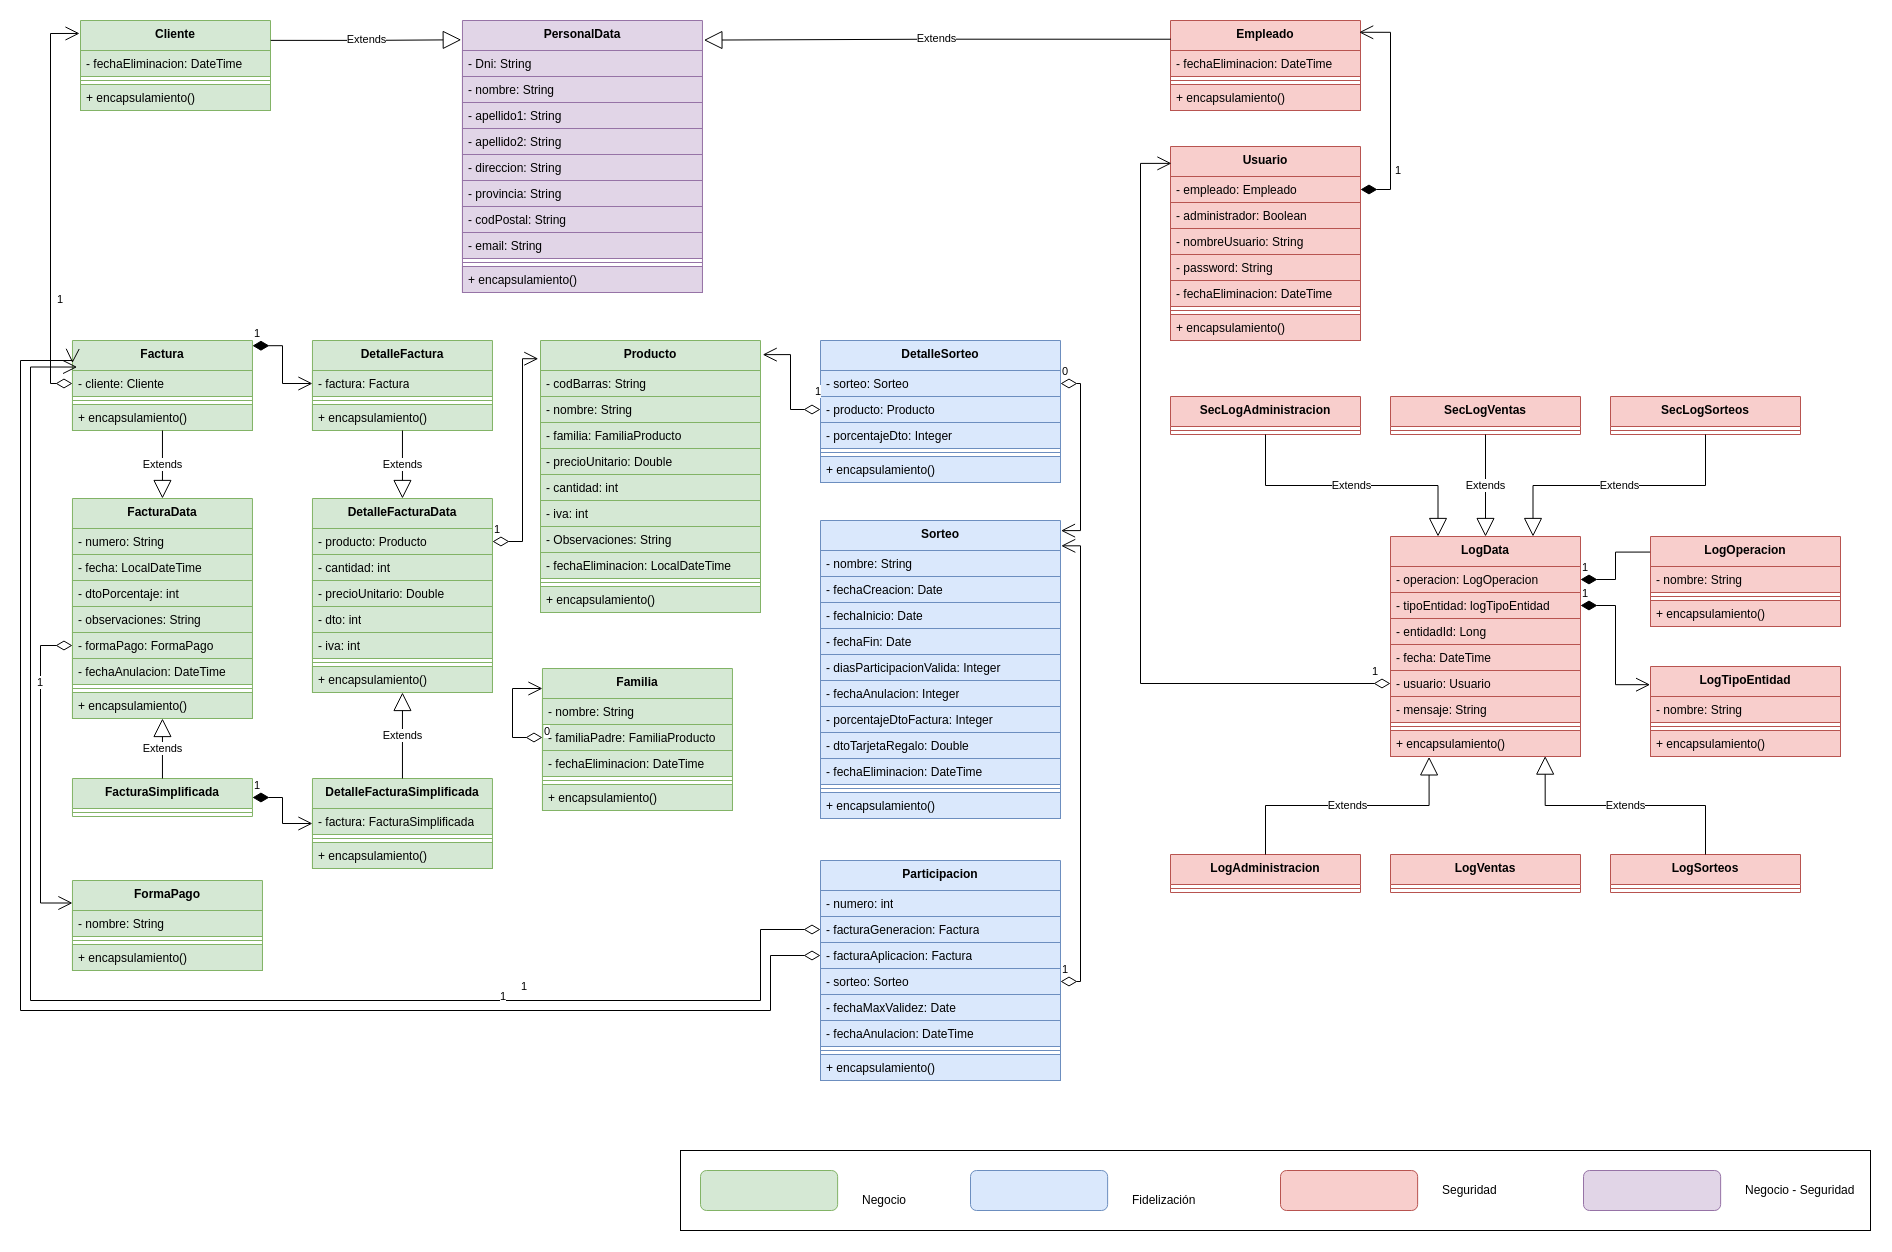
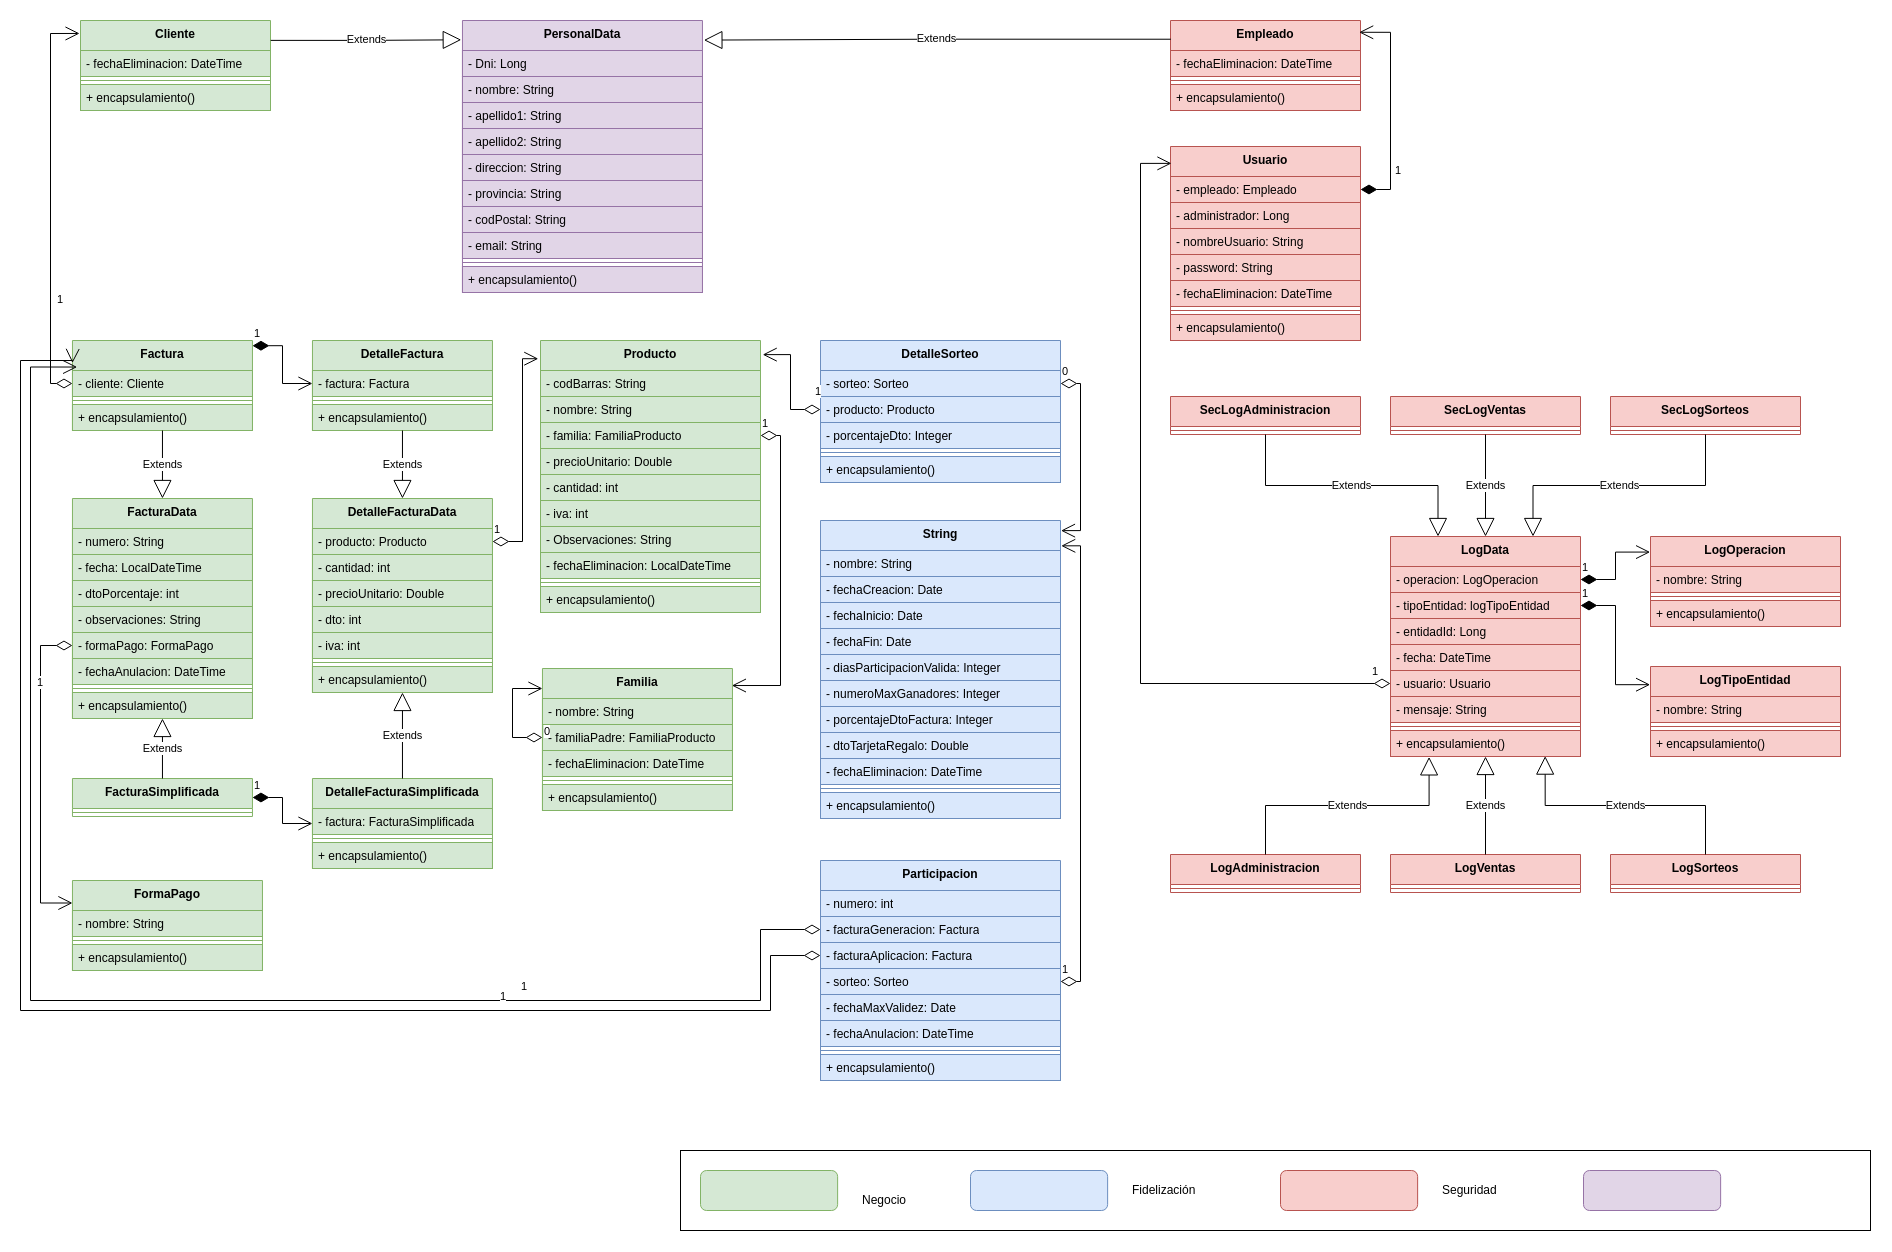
node "- Dni: String": label "- Dni: String" -> "- Dni: Long"
node "- administrador: Boolean": label "- administrador: Boolean" -> "- administrador: Long"
node "Sorteo": label "Sorteo" -> "String"
edge "LogOperacion" -> "- operacion: LogOperacion": arrowhead none -> open
edge "- familia: FamiliaProducto" -- "Familia": added, label "1"
node "- fechaAnulacion: Integer": label "- fechaAnulacion: Integer" -> "- numeroMaxGanadores: Integer"
edge "LogVentas" -> "LogData": added, label "Extends"
node "Negocio - Seguridad": removed
node "Fidelización": moved (1176, 1201) -> (1176, 1191)
